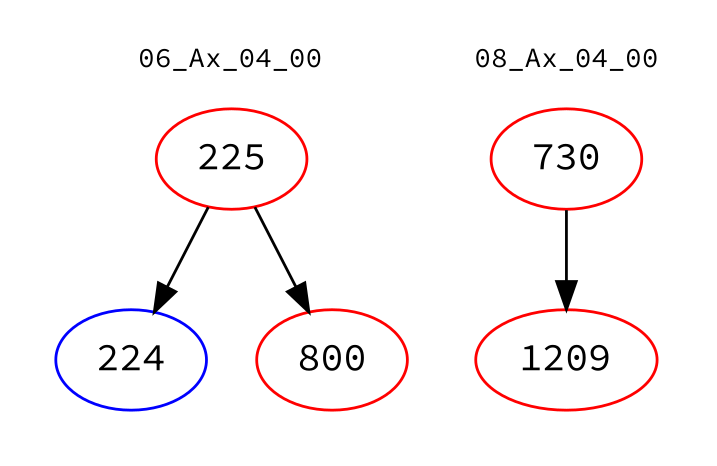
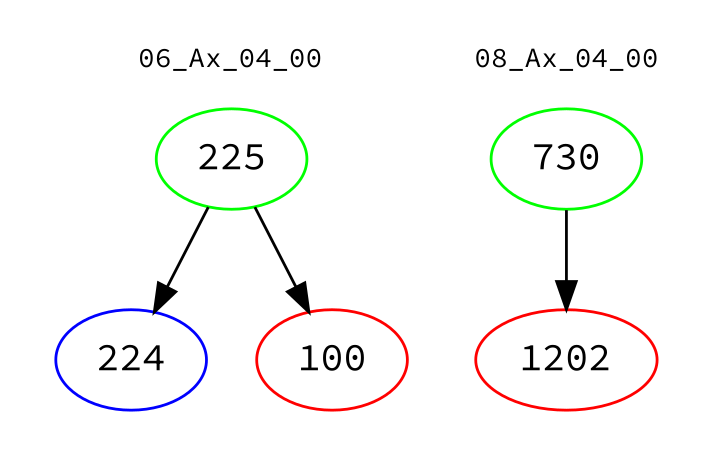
node "225": color red -> green
node "730": color red -> green
node "800": label "800" -> "100"
node "1209": label "1209" -> "1202"
